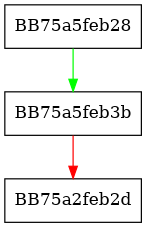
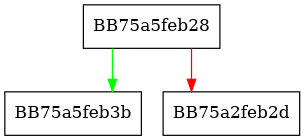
edge "BB75a5feb3b" -> "BB75a2feb2d": now "BB75a5feb28" -> "BB75a2feb2d"
